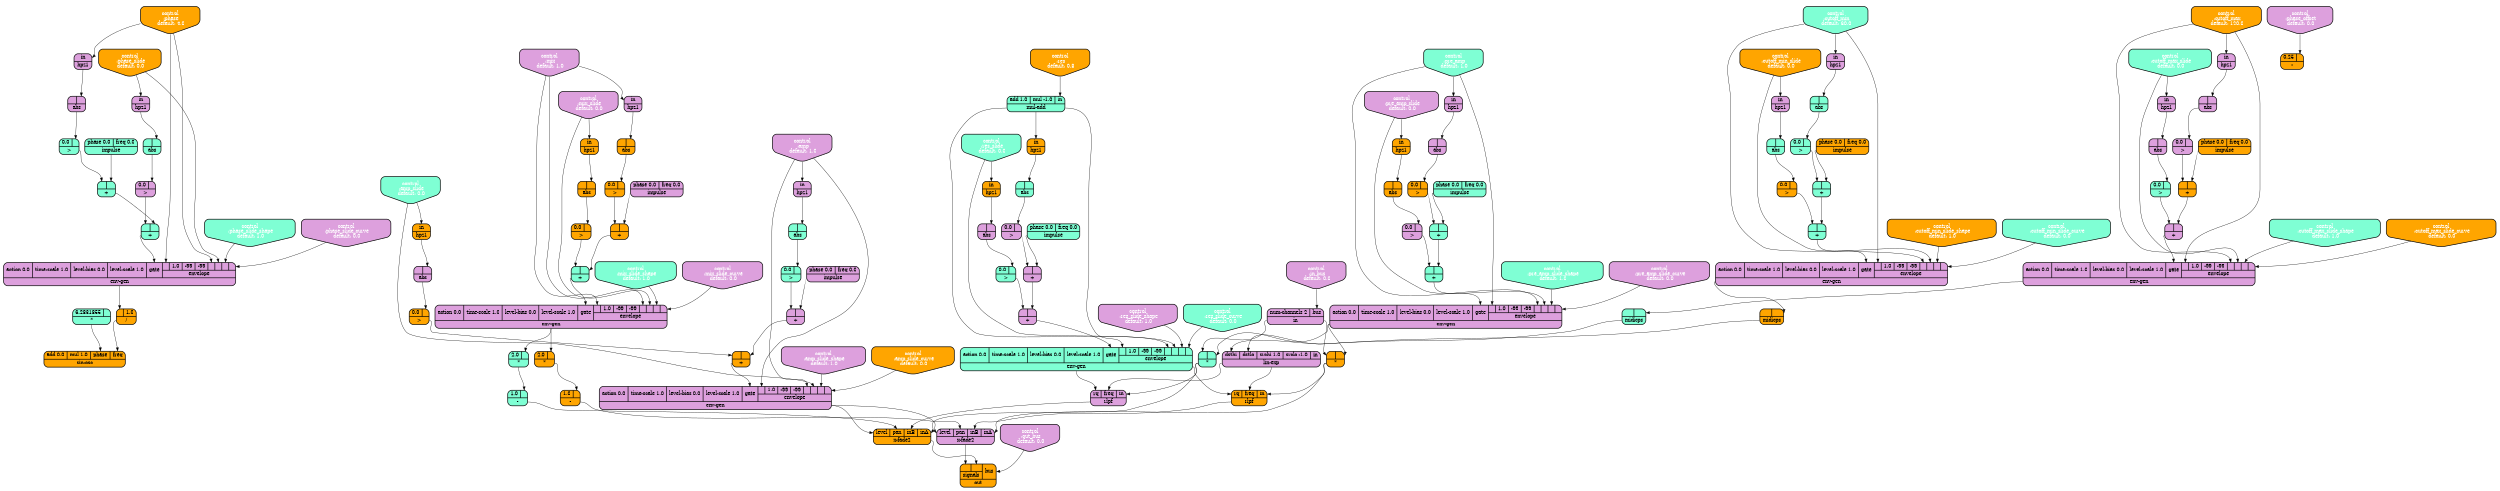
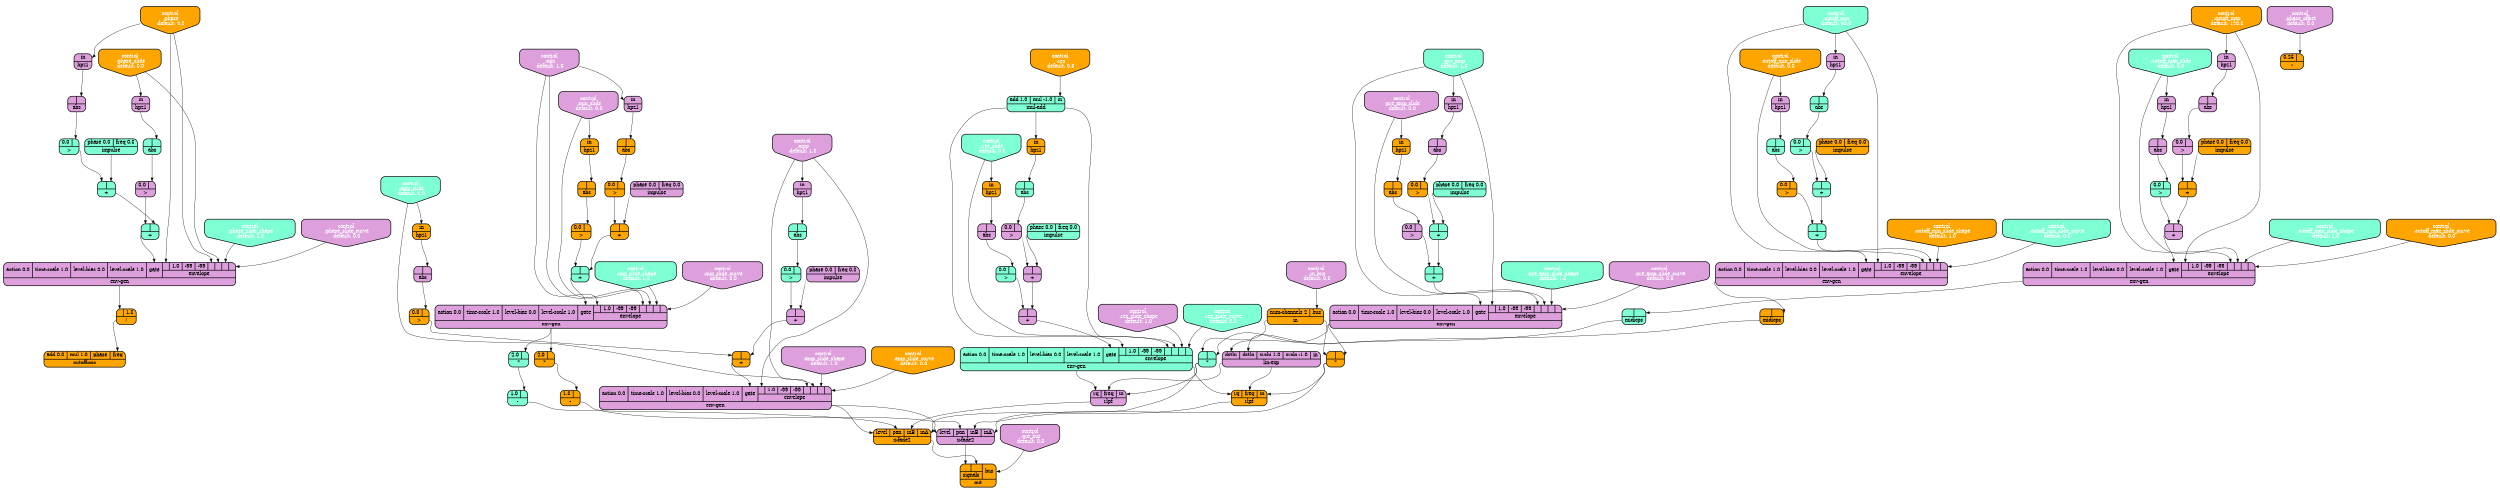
node "6.2831855": removed
node "num-channels 2": fillcolor plum -> orange
node "add 0.0": text "sin-osc" -> "cutoff-osc"
